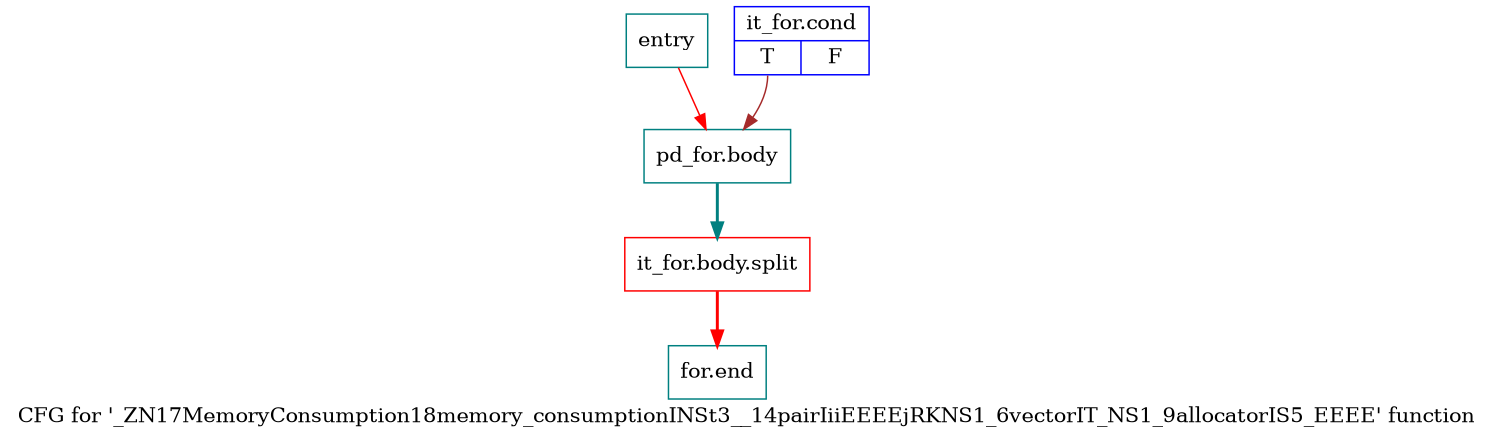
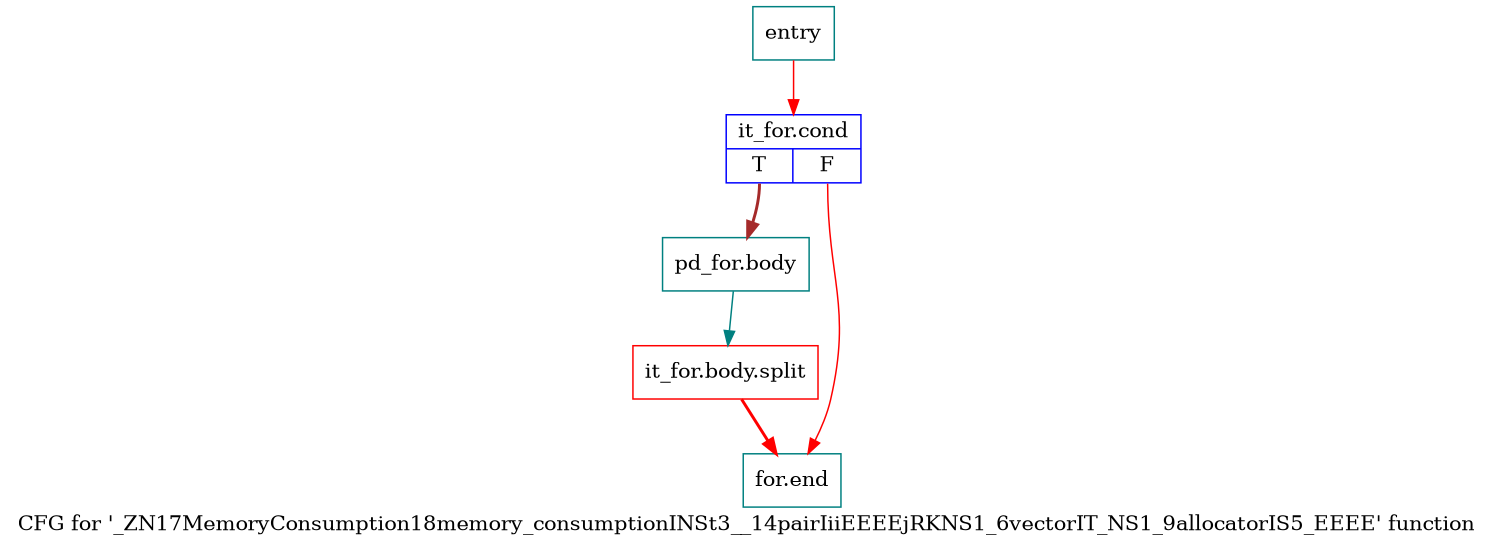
edge "entry" -> "pd_for.body": now "entry" -> "it_for.cond"
edge "it_for.cond" -> "pd_for.body": style solid -> bold
edge "pd_for.body" -> "it_for.body.split": style bold -> solid
edge "it_for.cond" -> "for.end": added
